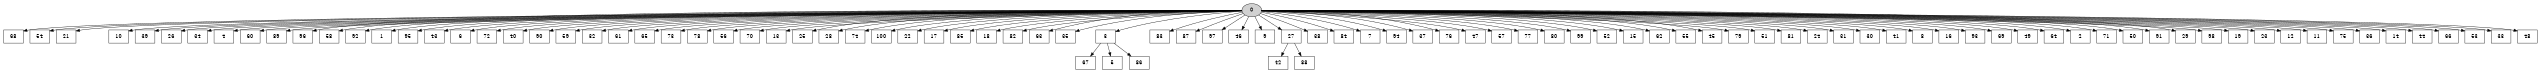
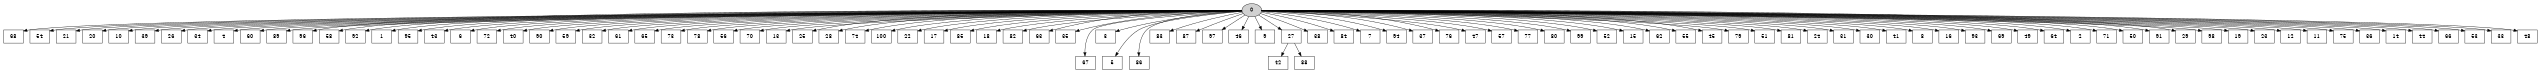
node "20": added
edge "3" -> "67": now "0" -> "67"
edge "3" -> "5": now "0" -> "5"
edge "3" -> "86": now "0" -> "86"
